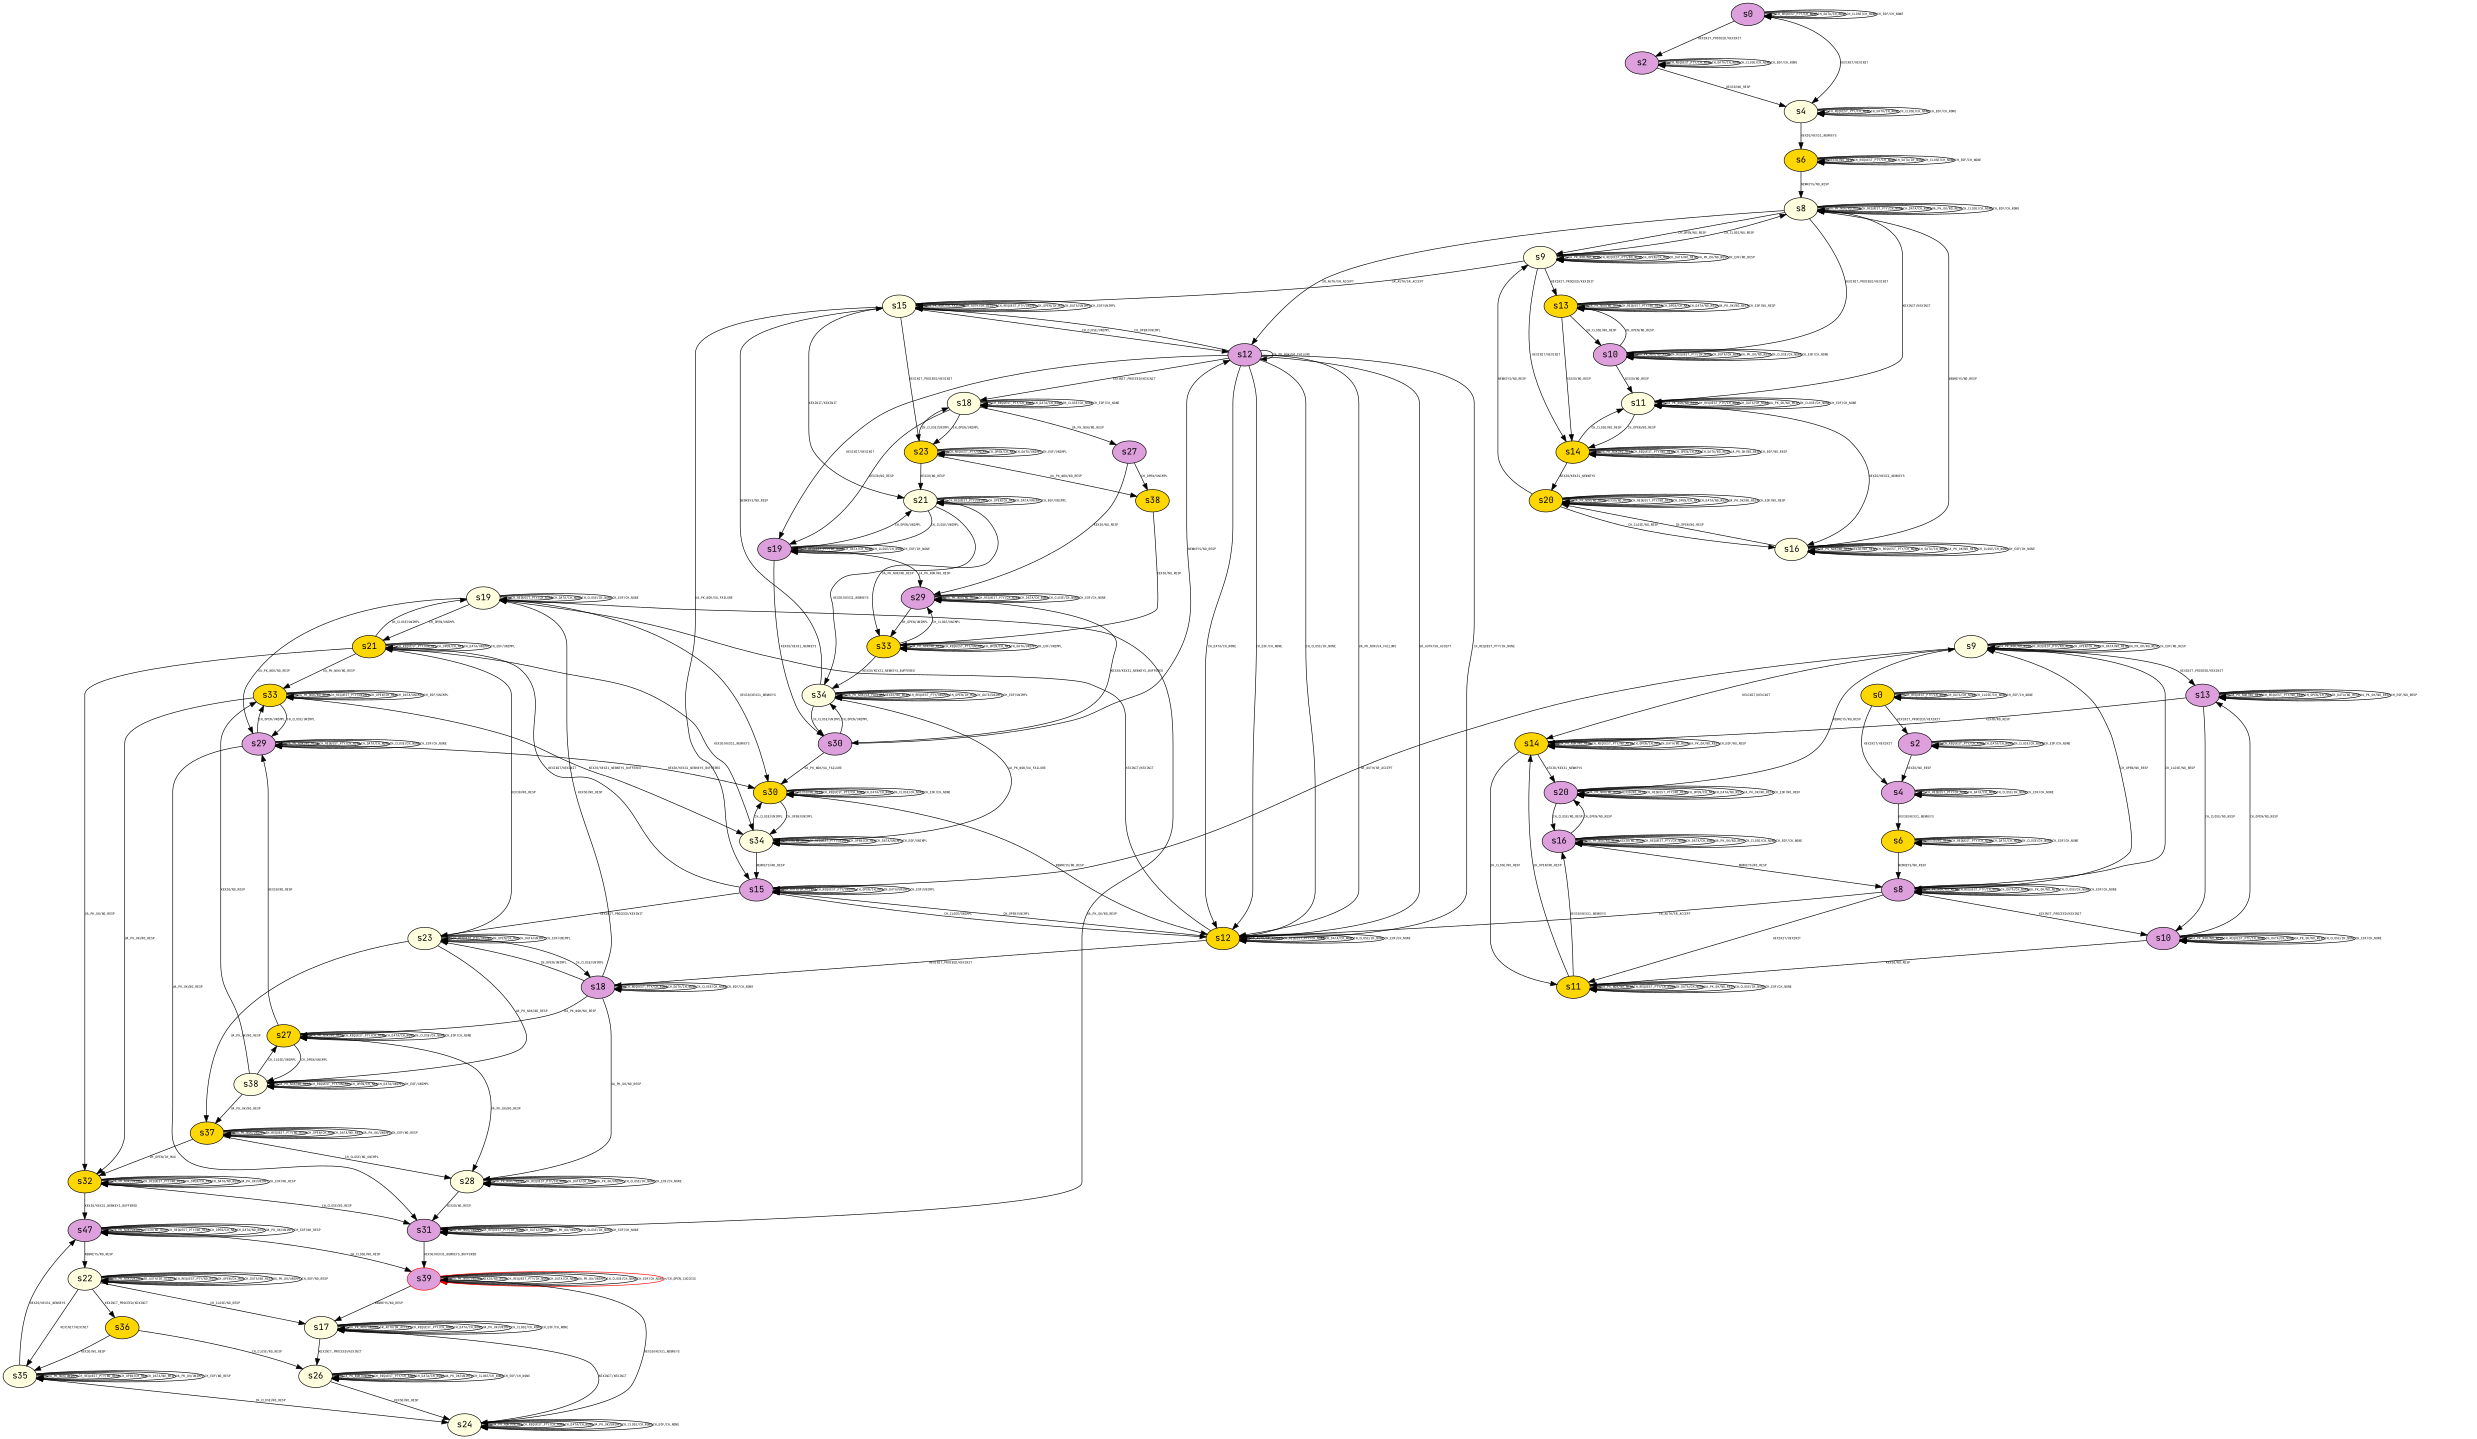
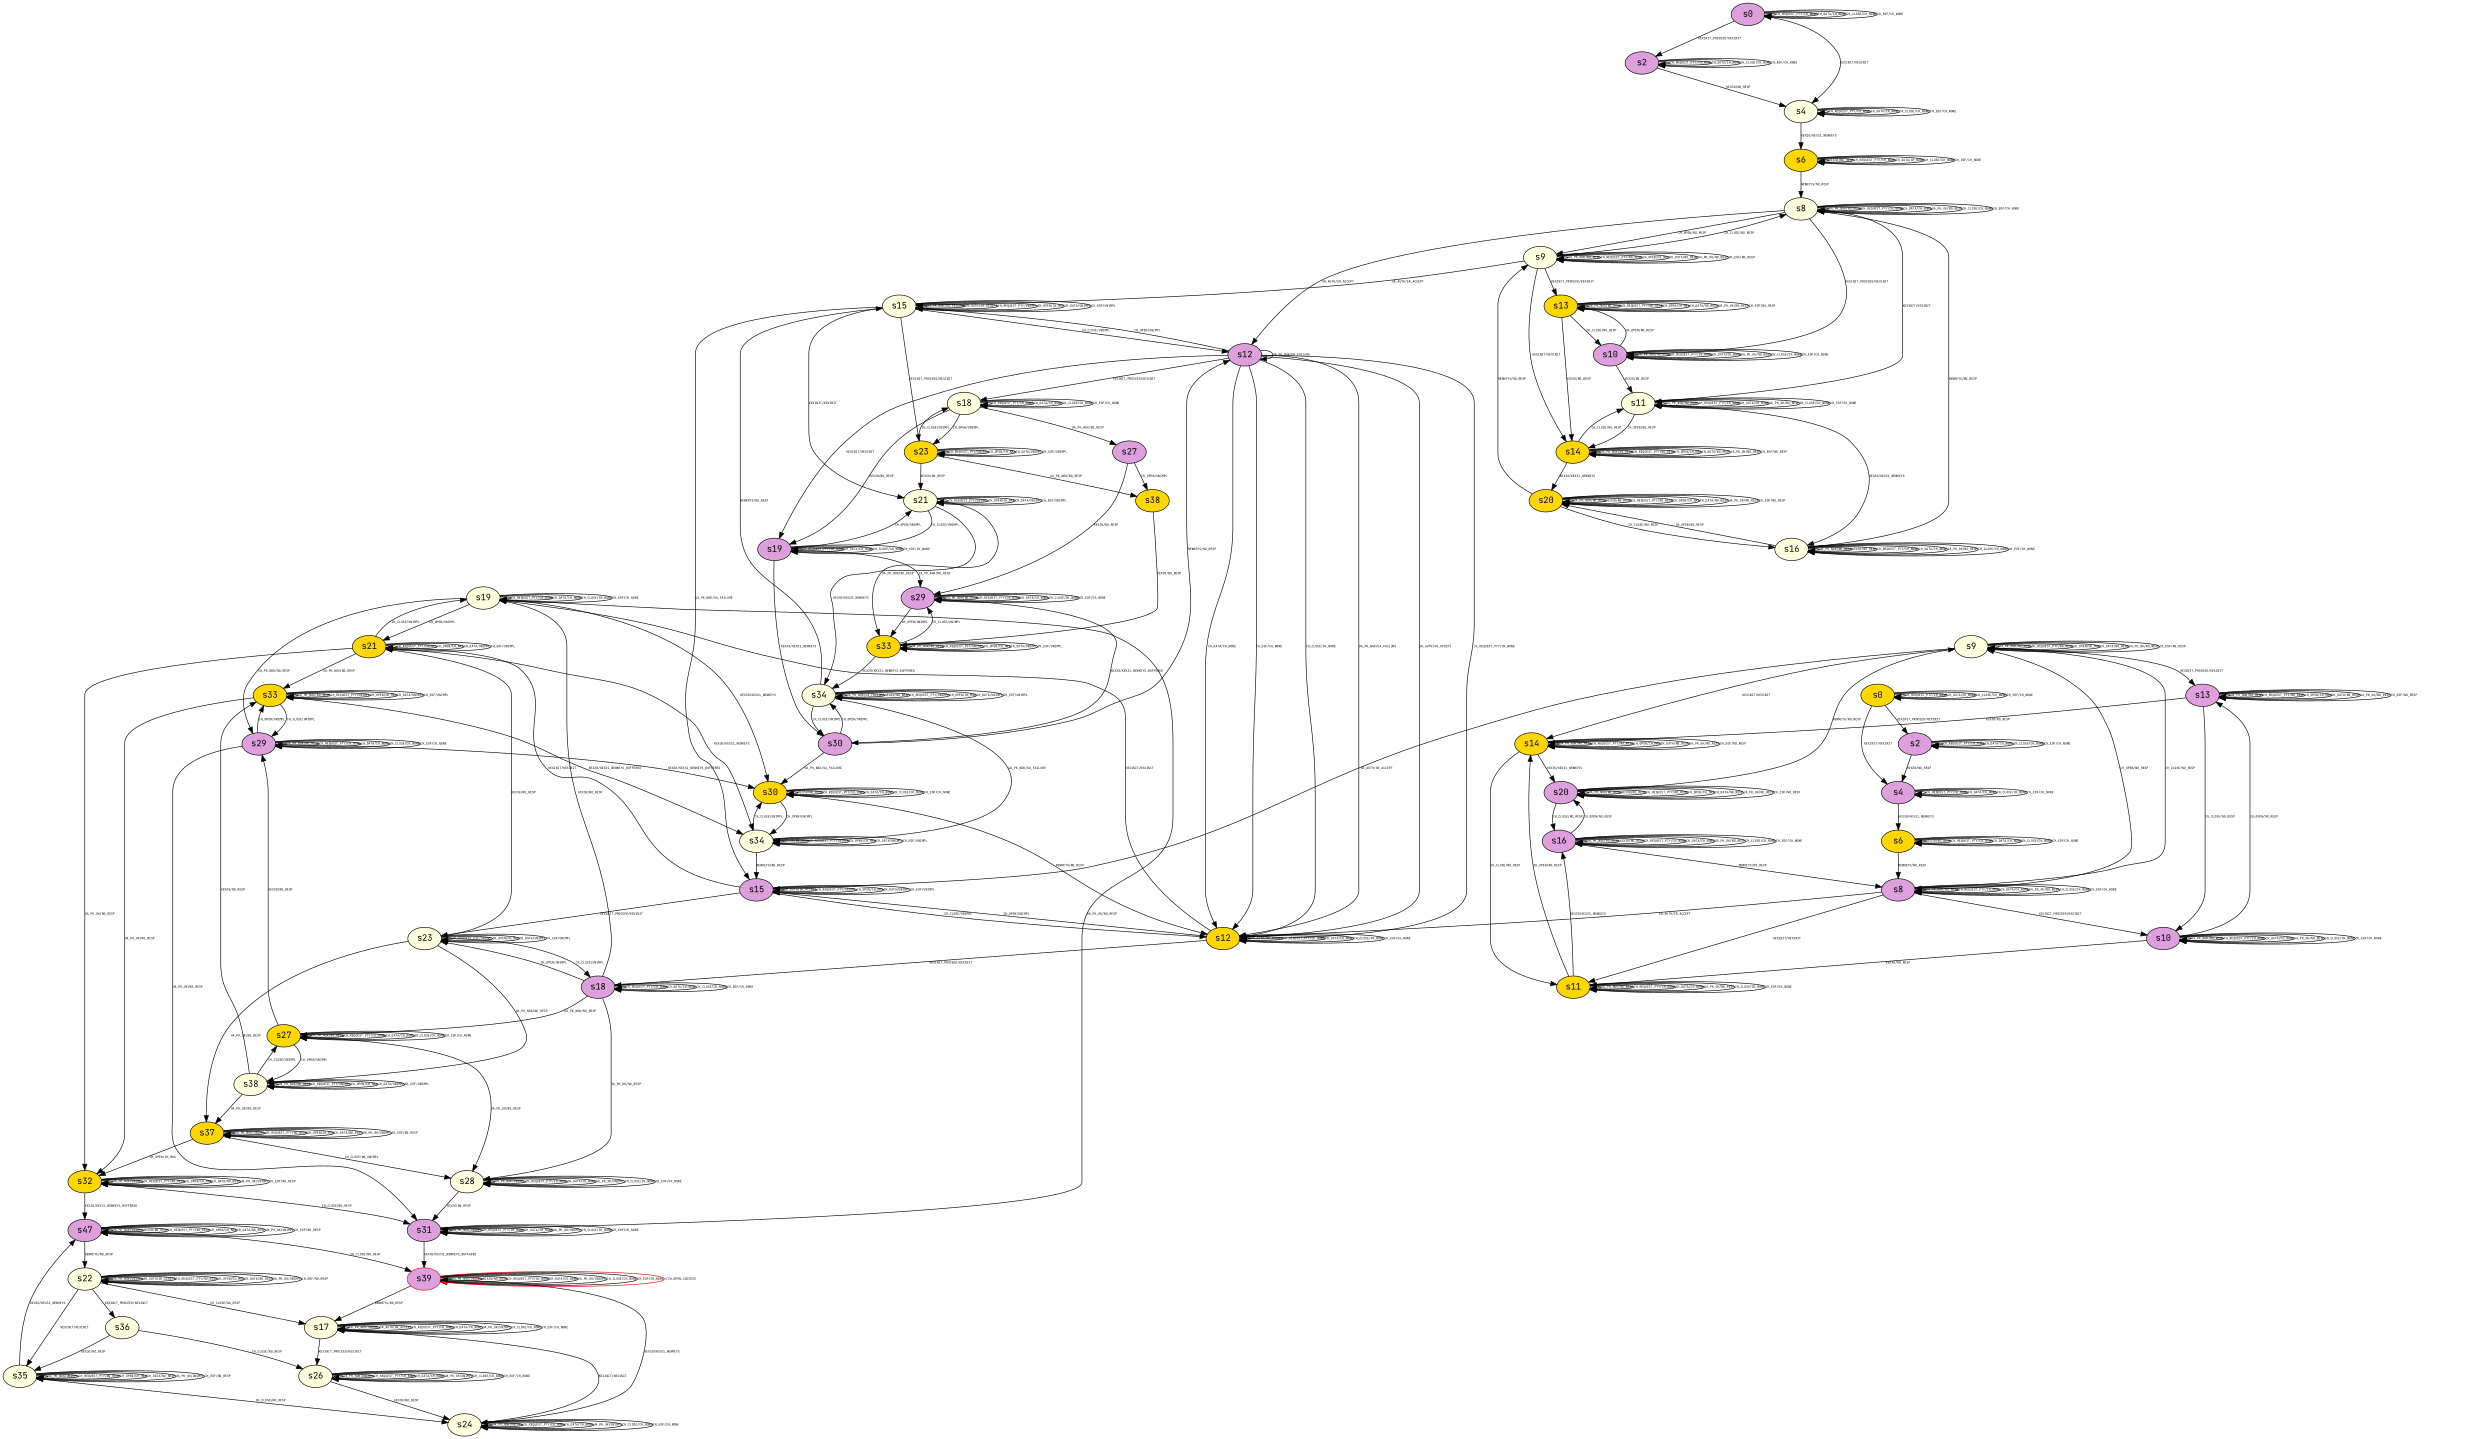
node "s36": fillcolor gold -> lightyellow
